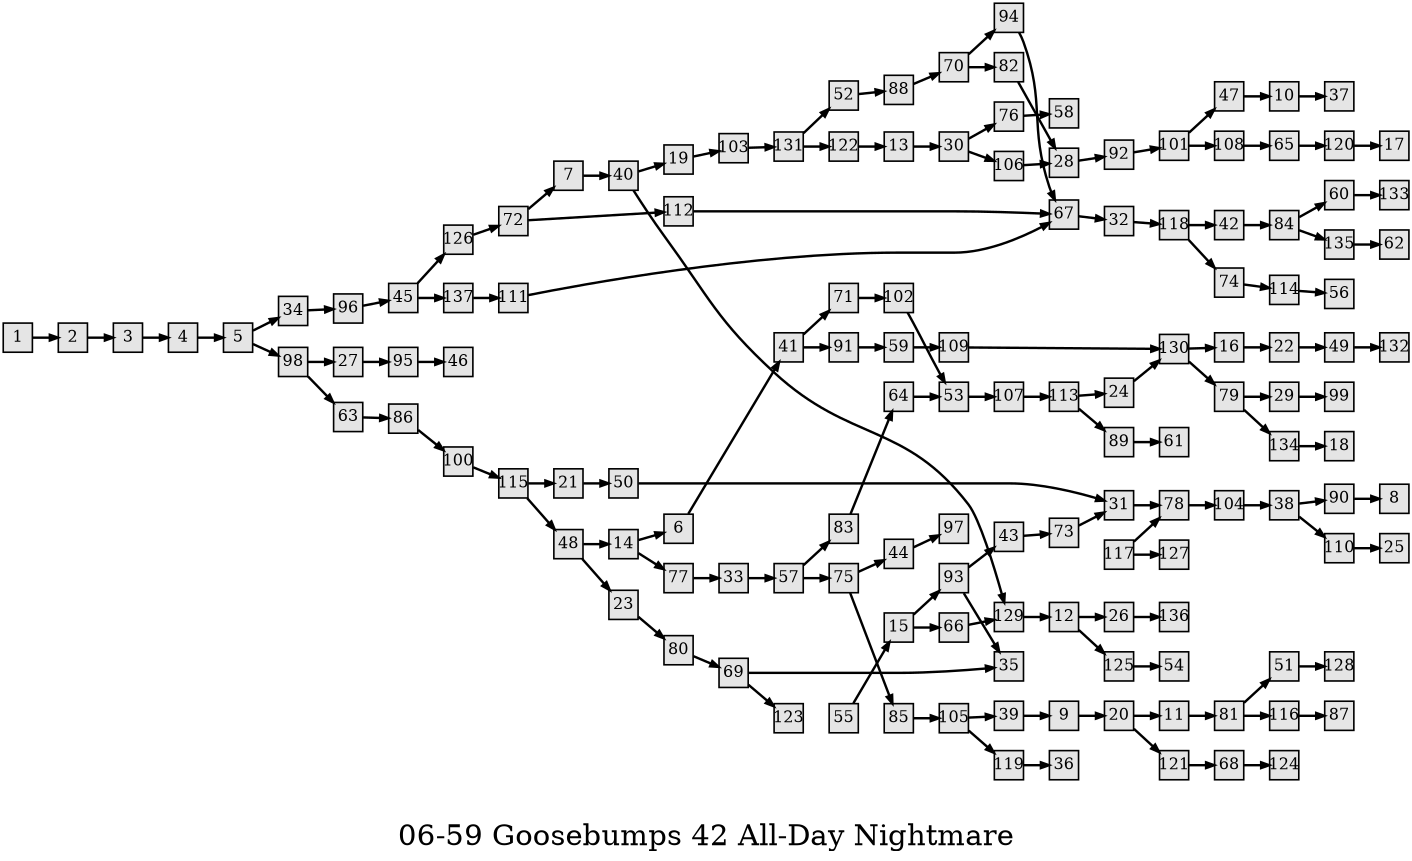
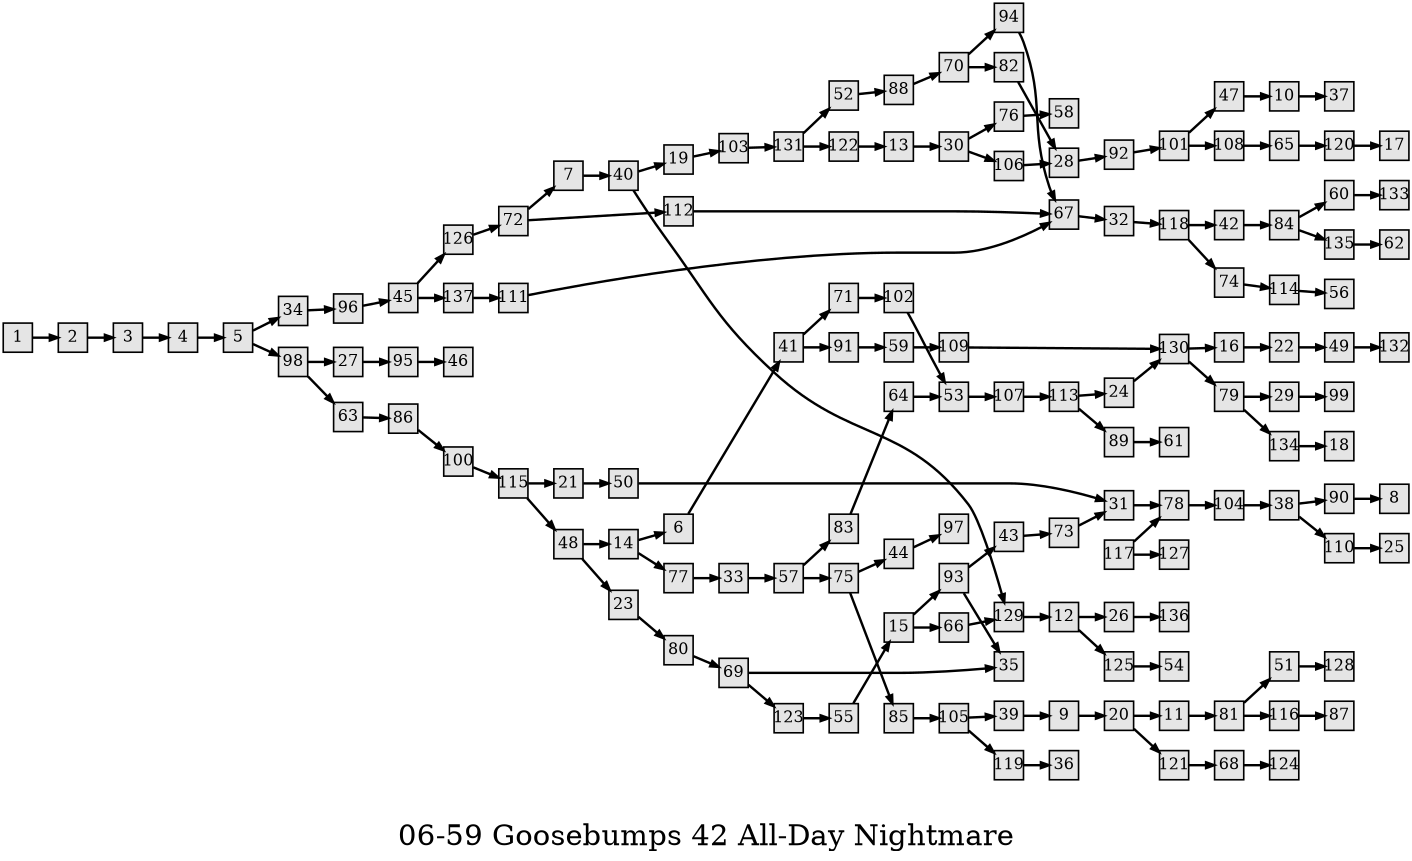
edge "123" -> "55": added
